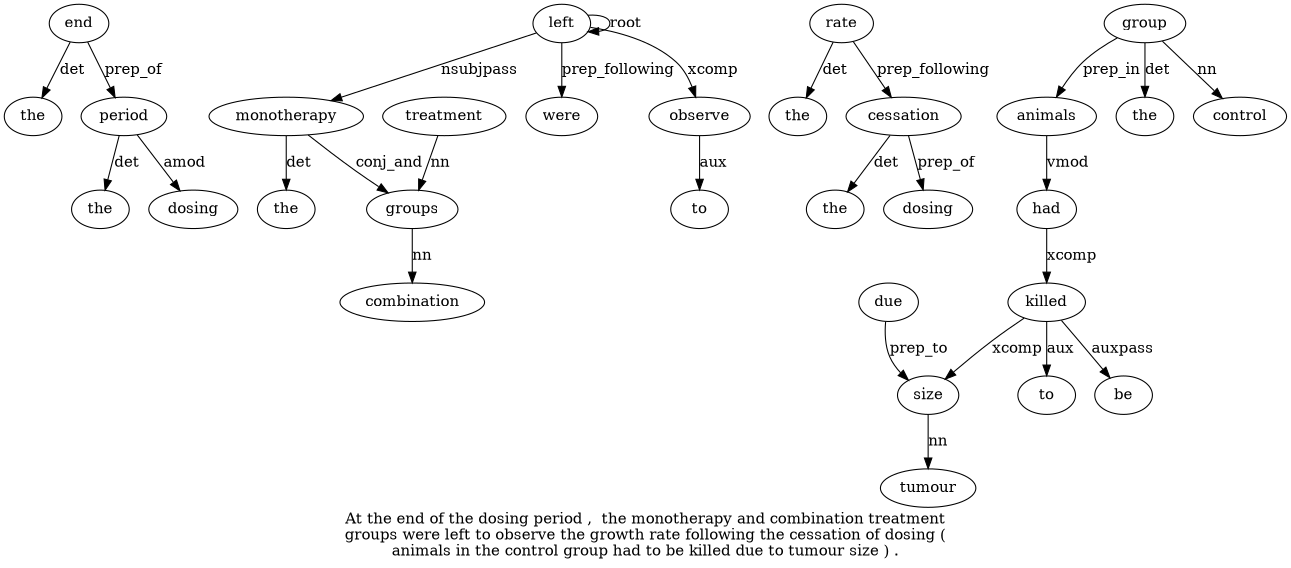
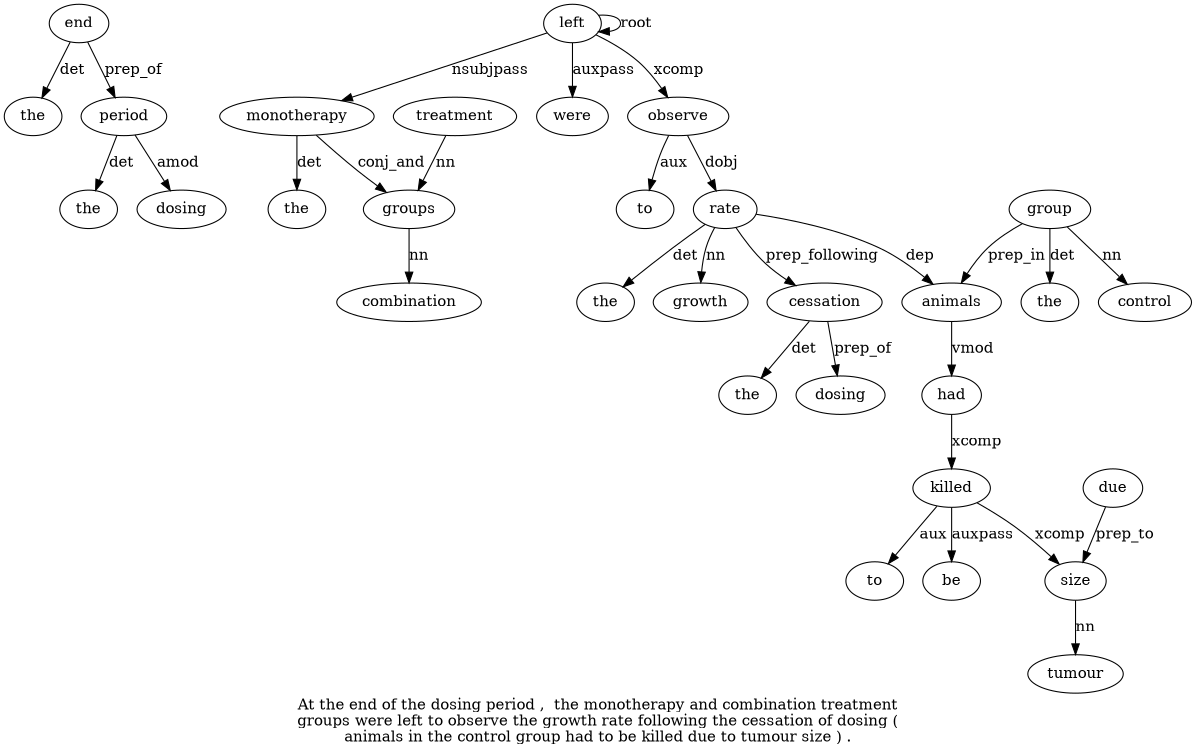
edge "left" -> "were": label "prep_following" -> "auxpass"
edge "observe" -> "rate": added, label "dobj"
edge "rate" -> "animals": added, label "dep"
node "growth": added
